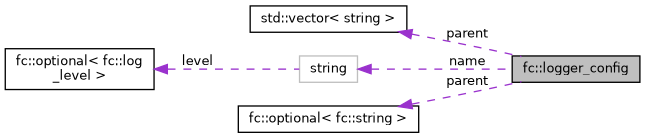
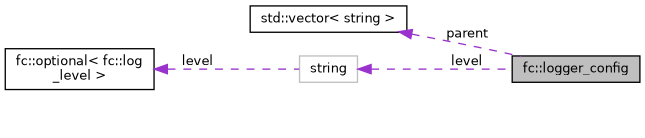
edge "fc::logger_config" -> "string": label " name" -> " level"
node "fc::optional< fc::string >": removed
